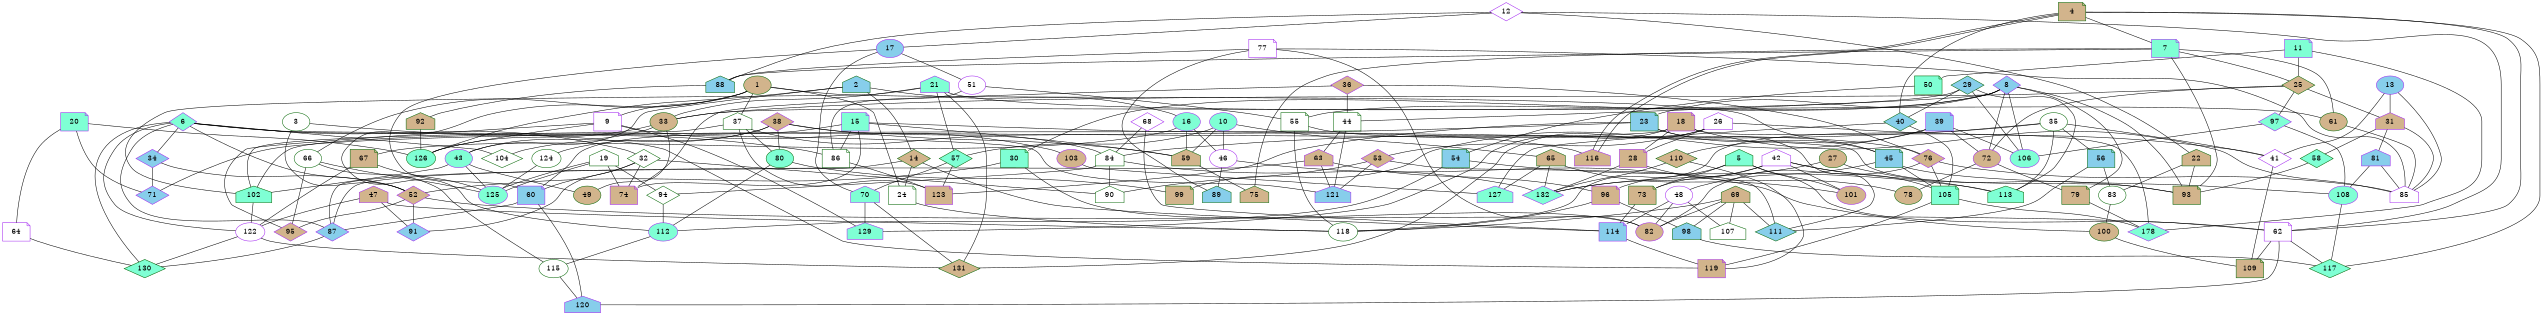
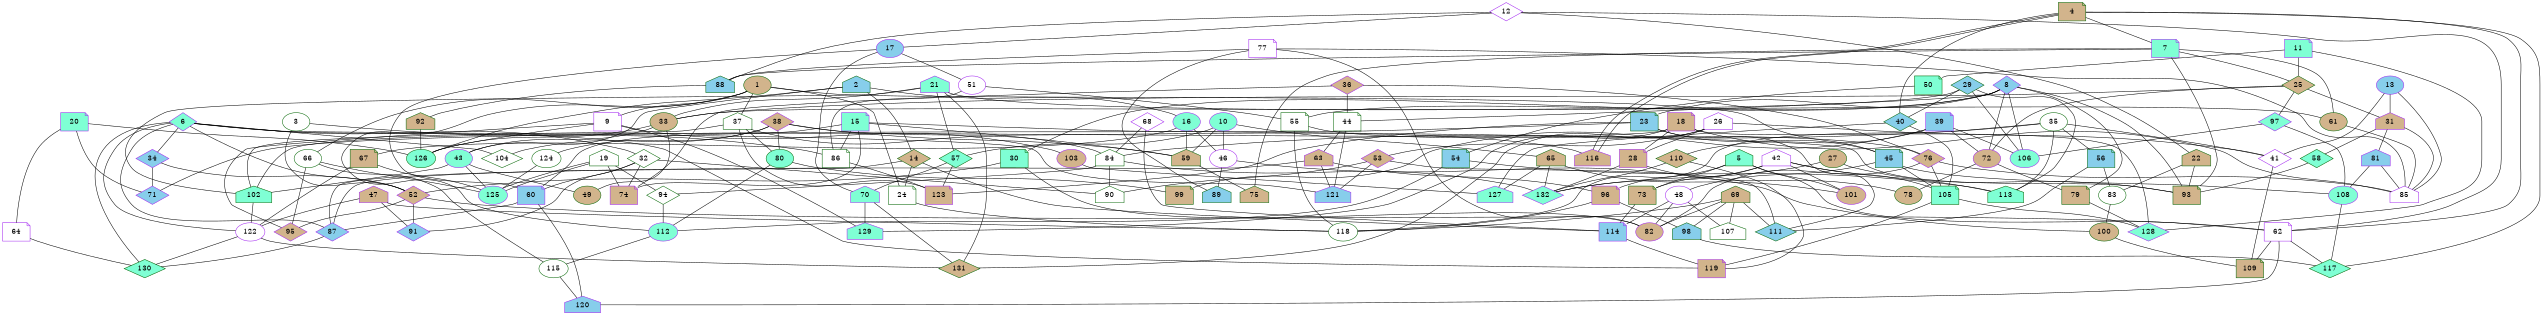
node "178": label "178" -> "128"
